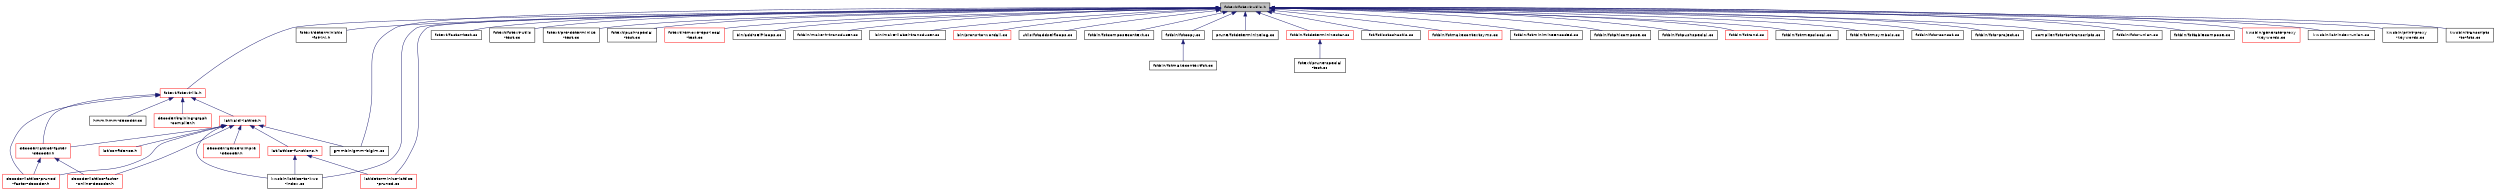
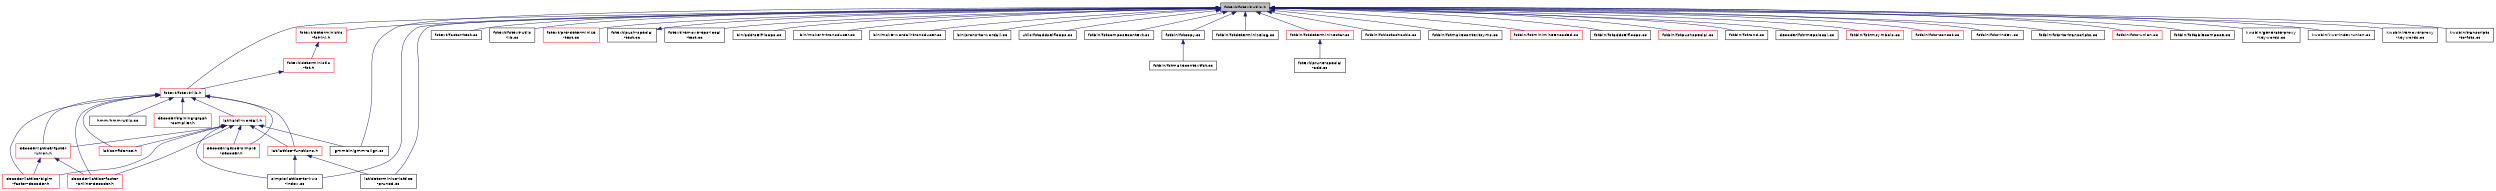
edge "fstext/push-special -test.cc" -> "fstext/fstext-utils.h": reversed
node "fstext/deterministic -fst-inl.h": color black -> red
node "fstext/fstext-utils -test.cc": label "fstext/fstext-utils -test.cc" -> "fstext/fstext-utils -lib.cc"
node "fstext/pre-determinize -test.cc": color black -> red
node "fstext/remove-eps-local -test.cc": color red -> black
node "fstbin/make-h-transducer.cc": label "fstbin/make-h-transducer.cc" -> "bin/make-h-transducer.cc"
node "bin/make-ilabel-transducer.cc": label "bin/make-ilabel-transducer.cc" -> "bin/make-wordali-transducer.cc"
node "bin/prons-to-wordali.cc": color red -> black
node "prune/fstdeterminizelog.cc": label "prune/fstdeterminizelog.cc" -> "fstbin/fstdeterminizelog.cc"
node "fst/fstisstochastic.cc": label "fst/fstisstochastic.cc" -> "fstbin/fstisstochastic.cc"
node "fstbin/fstmakecontextsyms.cc": color red -> black
node "fstbin/fstminimizeencoded.cc": color black -> red
node "fstbin/fstphicompose.cc": label "fstbin/fstphicompose.cc" -> "fstbin/fstaddselfloops.cc"
node "fstbin/fstpushspecial.cc": color black -> red
node "fstbin/fstrand.cc": color red -> black
node "fstbin/fstrmepslocal.cc": label "fstbin/fstrmepslocal.cc" -> "decoder/fstrmepslocal.cc"
node "fstbin/fstrmsymbols.cc": color black -> red
node "fstbin/fsts-concat.cc": color black -> red
node "fstbin/fsts-project.cc": label "fstbin/fsts-project.cc" -> "fstbin/fsts-index.cc"
node "compiler/fsts-to-transcripts.cc": label "compiler/fsts-to-transcripts.cc" -> "fstbin/fsts-to-transcripts.cc"
node "fstbin/fsts-union.cc": color black -> red
node "kwsbin/generate-proxy -keywords.cc": color red -> black
node "kwsbin/lat-index-union.cc": label "kwsbin/lat-index-union.cc" -> "kwsbin/kws-index-union.cc"
node "kwsbin/print-proxy -keywords.cc": label "kwsbin/print-proxy -keywords.cc" -> "kwsbin/remove-proxy -keywords.cc"
node "fstext/deterministic -fst.h": added
node "fstext/prune-special -test.cc": label "fstext/prune-special -test.cc" -> "fstext/prune-special -add.cc"
edge "lat/lattice-functions.h" -> "fstext/fstext-lib.h": added
edge "decoder/lattice-simple -decoder.h" -> "fstext/fstext-lib.h": added
edge "decoder/lattice-faster -online-decoder.h" -> "fstext/fstext-lib.h": added
edge "lat/confidence.h" -> "fstext/fstext-lib.h": added
node "hmm/hmm-decoder.cc": label "hmm/hmm-decoder.cc" -> "hmm/hmm-utils.cc"
node "lat/kaldi-lattice.h": label "lat/kaldi-lattice.h" -> "lat/kaldi-wordali.h"
node "decoder/lattice-faster -decoder.h": label "decoder/lattice-faster -decoder.h" -> "decoder/lattice-faster -union.h"
node "gmmbin/gmm-biglm.cc": label "gmmbin/gmm-biglm.cc" -> "gmmbin/gmm-align.cc"
node "decoder/lattice-pruned -faster-decoder.h": label "decoder/lattice-pruned -faster-decoder.h" -> "decoder/lattice-biglm -faster-decoder.h"
node "kwsbin/lattice-to-kws -index.cc": label "kwsbin/lattice-to-kws -index.cc" -> "simple/lattice-to-kws -index.cc"
node "lat/determinize-lattice -pruned.cc": color red -> black
